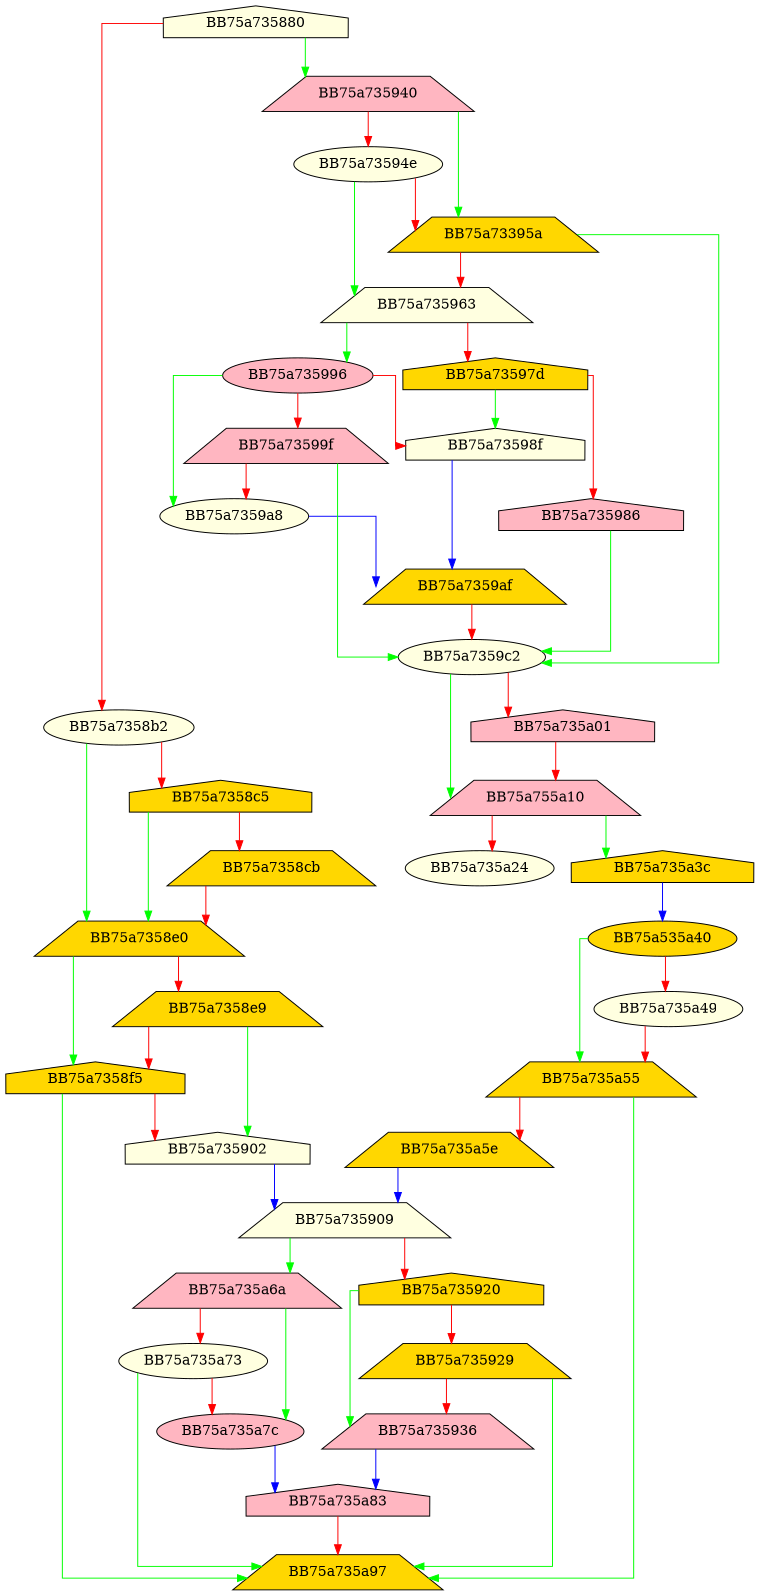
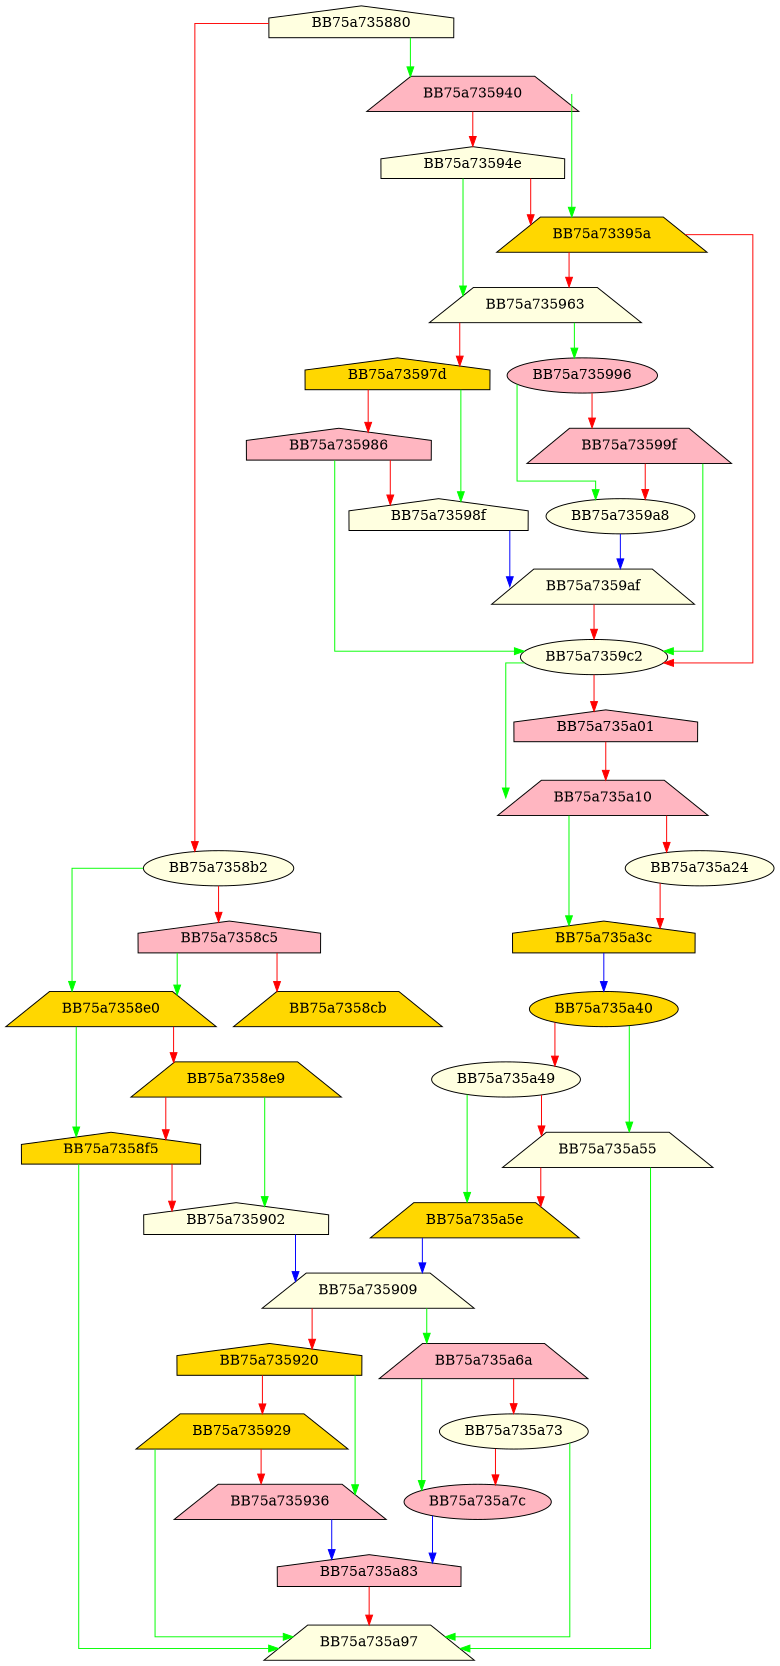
node "BB75a73594e": shape ellipse -> house
edge "BB75a735996" -> "BB75a73598f": now "BB75a735986" -> "BB75a73598f"
edge "BB75a73395a" -> "BB75a7359c2": color green -> red
node "BB75a7359af": fillcolor gold -> lightyellow
node "BB75a7358c5": fillcolor gold -> lightpink
node "BB75a755a10": label "BB75a755a10" -> "BB75a735a10"
edge "BB75a7358cb" -> "BB75a7358e0": removed
edge "BB75a735a24" -> "BB75a735a3c": added
node "BB75a535a40": label "BB75a535a40" -> "BB75a735a40"
node "BB75a735a55": fillcolor gold -> lightyellow
edge "BB75a735a49" -> "BB75a735a5e": added
node "BB75a735a97": fillcolor gold -> lightyellow
